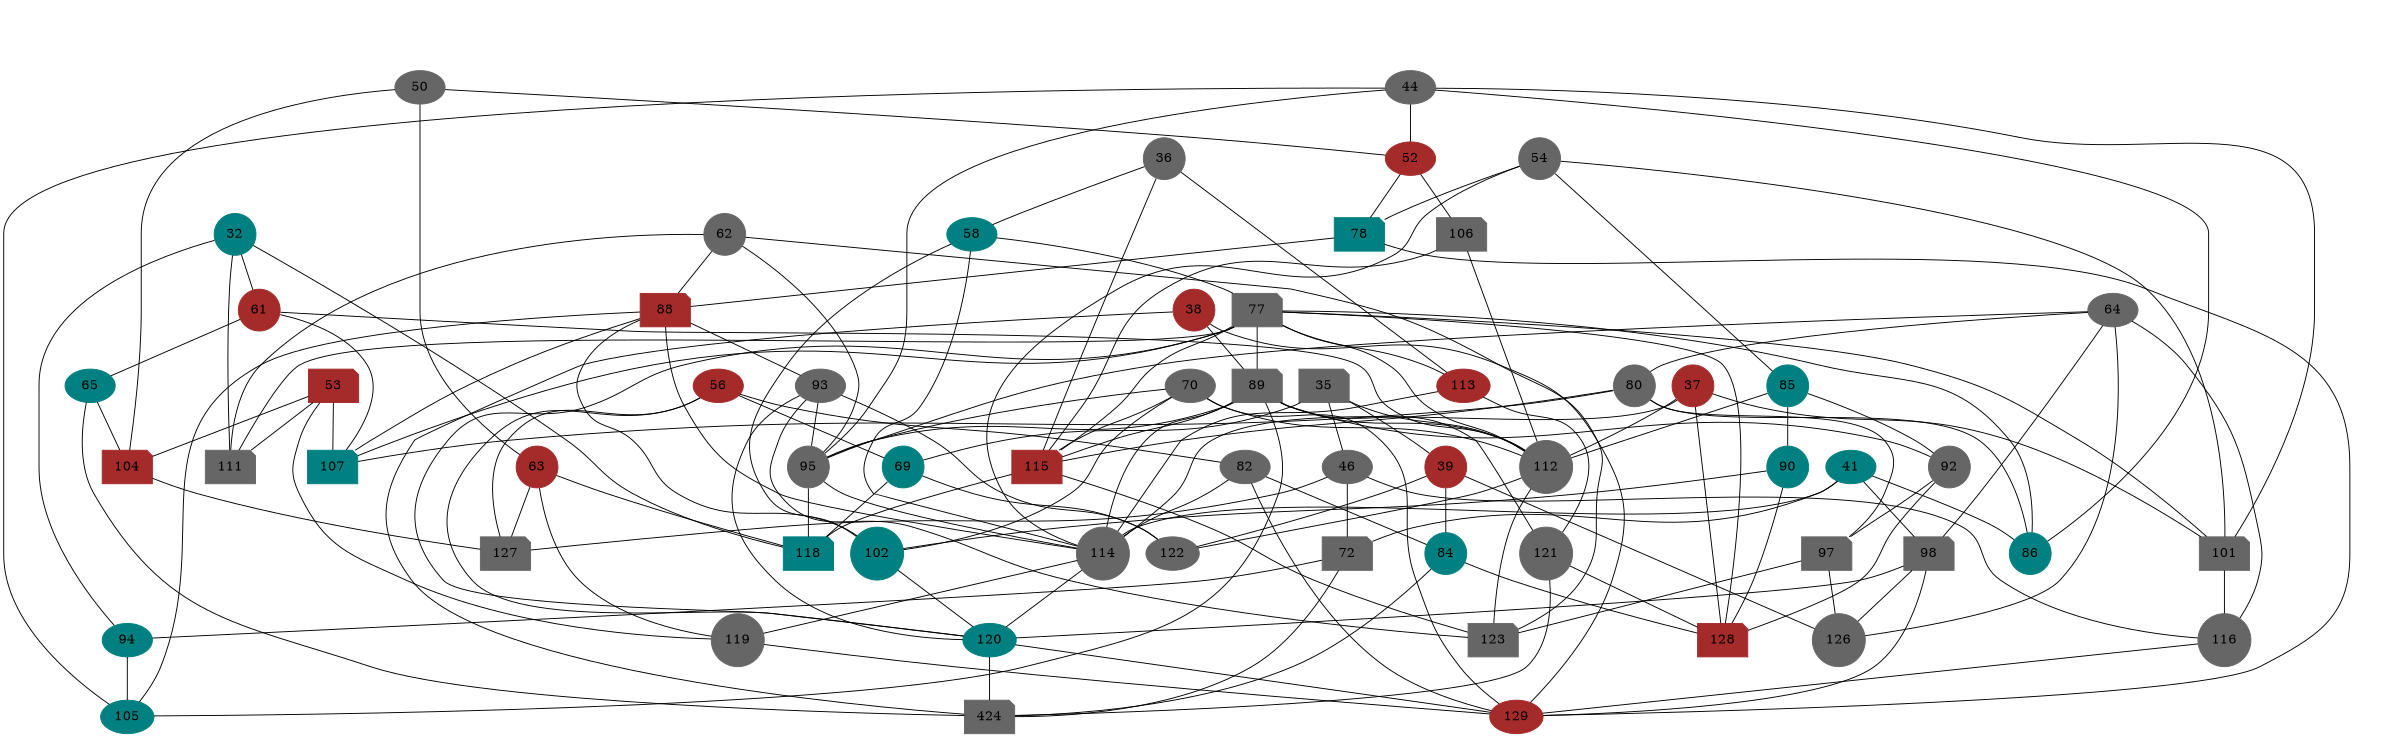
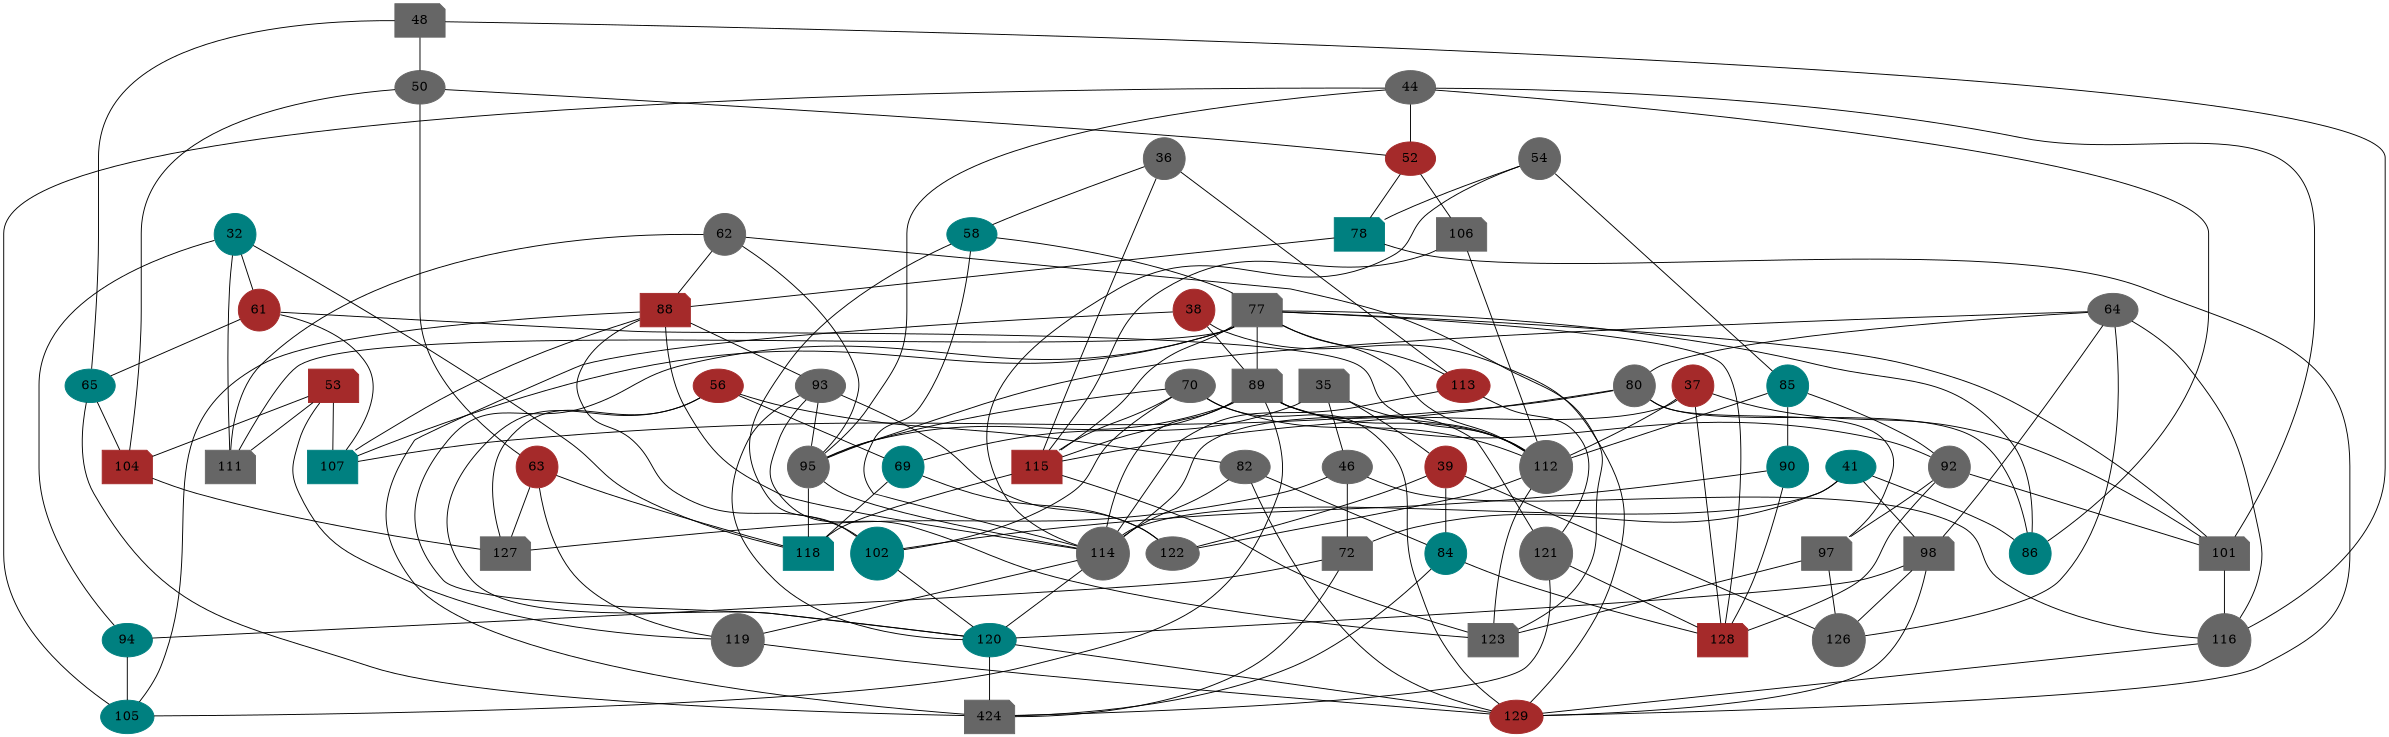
node "48": added
edge "54" -- "101": now "92" -- "101"
